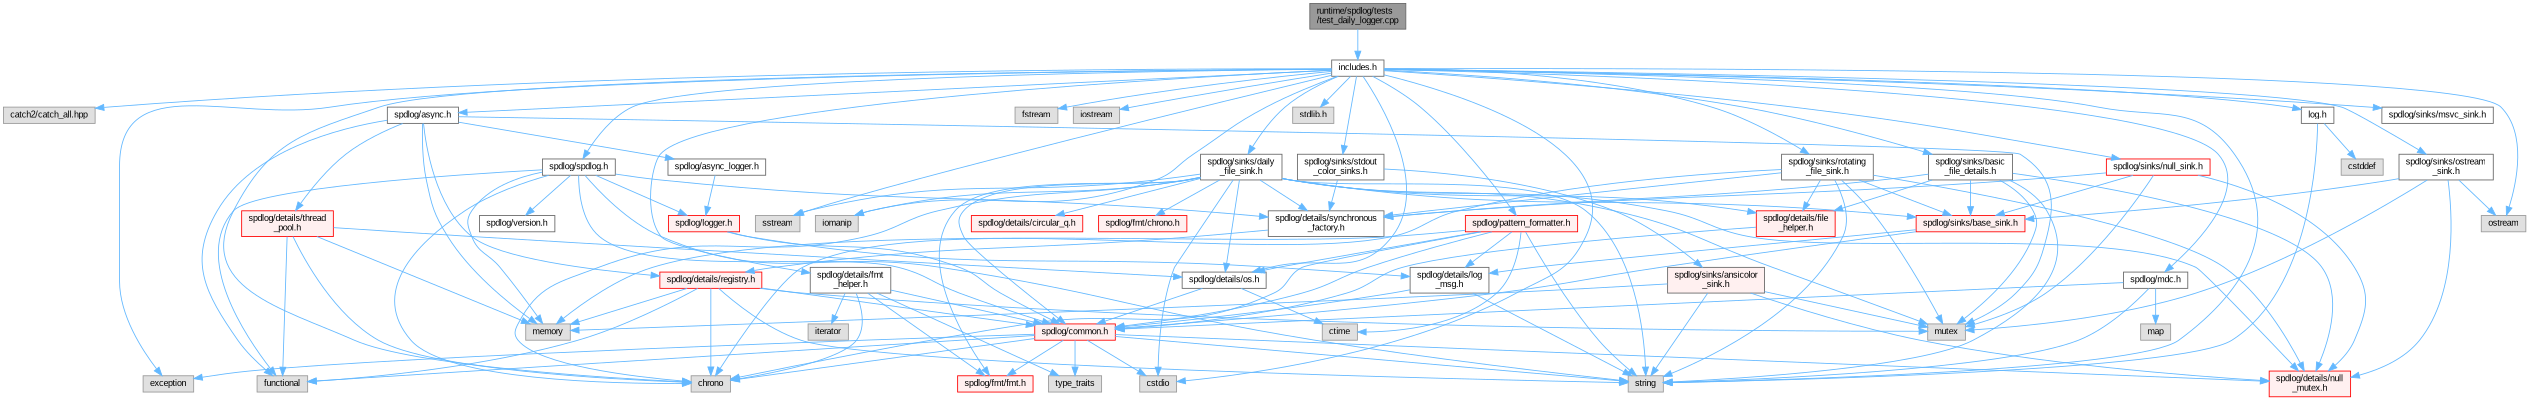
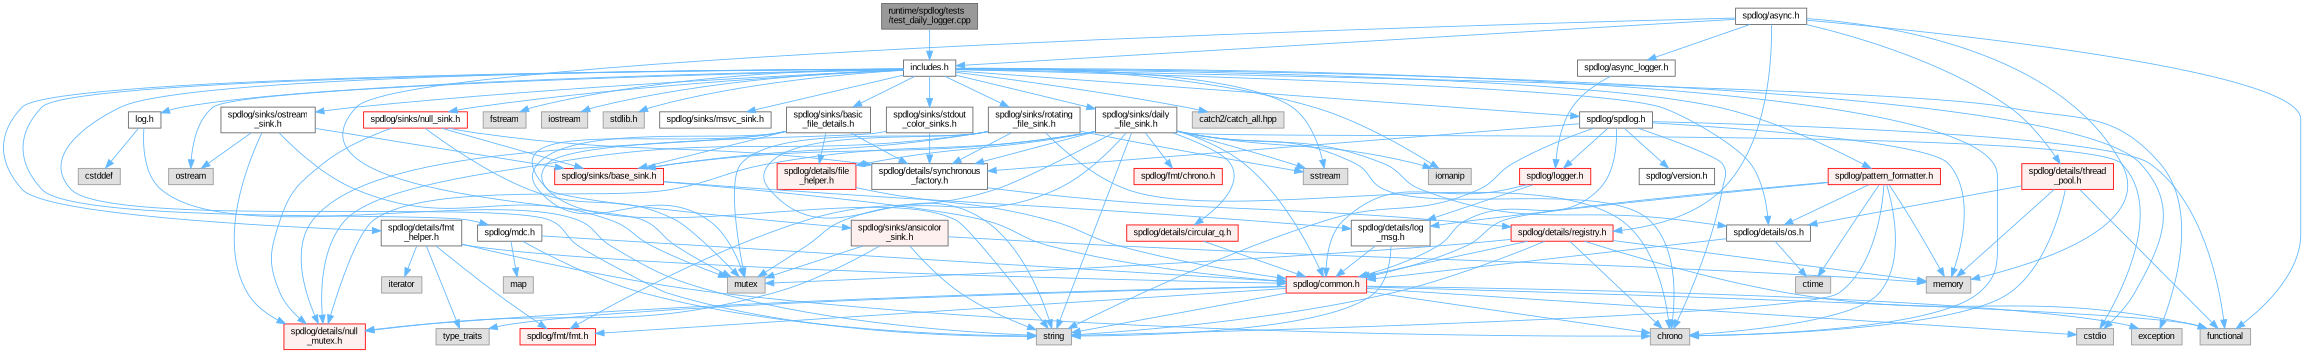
edge "includes.h" -> "spdlog/async.h": reversed
edge "spdlog/sinks/rotating _file_sink.h" -> "spdlog/details/file _helper.h": now "spdlog/sinks/rotating _file_sink.h" -> "sstream"
edge "spdlog/details/circular_q.h" -> "spdlog/common.h": added
